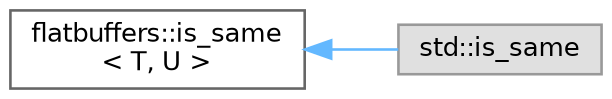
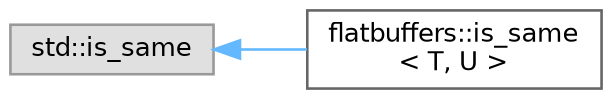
edge "std::is_same" -> "flatbuffers::is_same < T, U >": reversed
